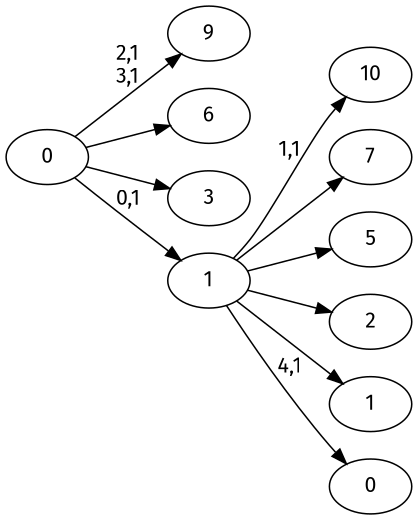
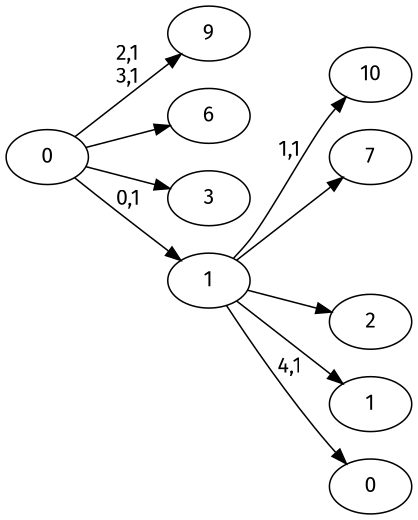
node "5": removed
